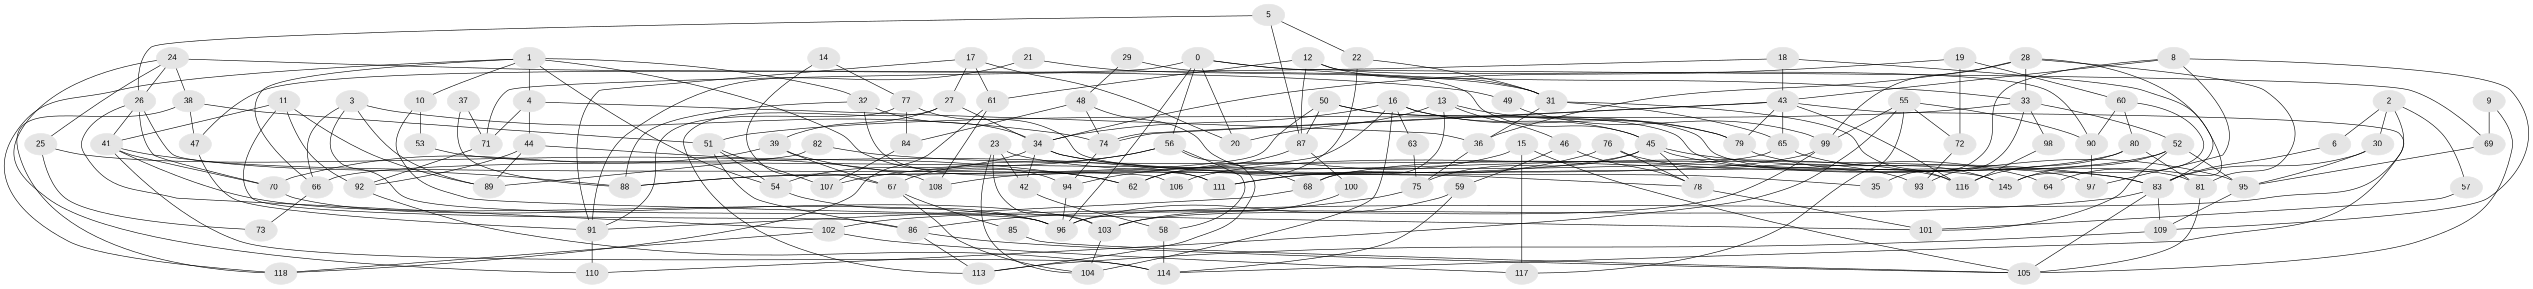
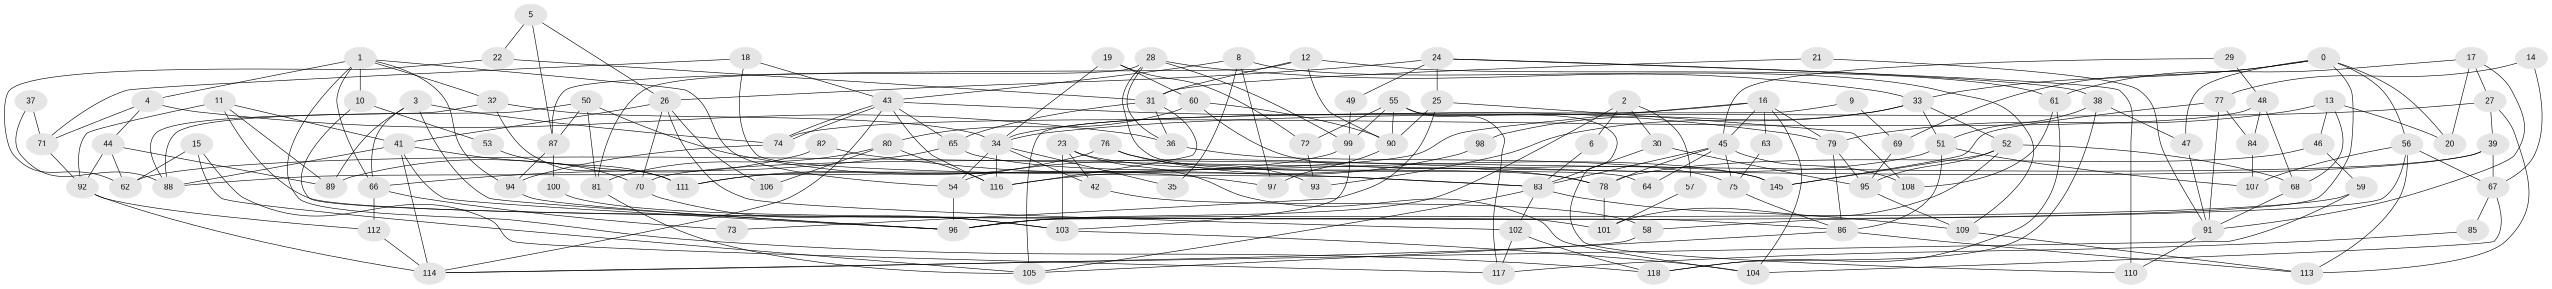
edge "25" -- "90": added
edge "79" -- "86": added
node "112": added
edge "85" -- "105": now "85" -- "117"
